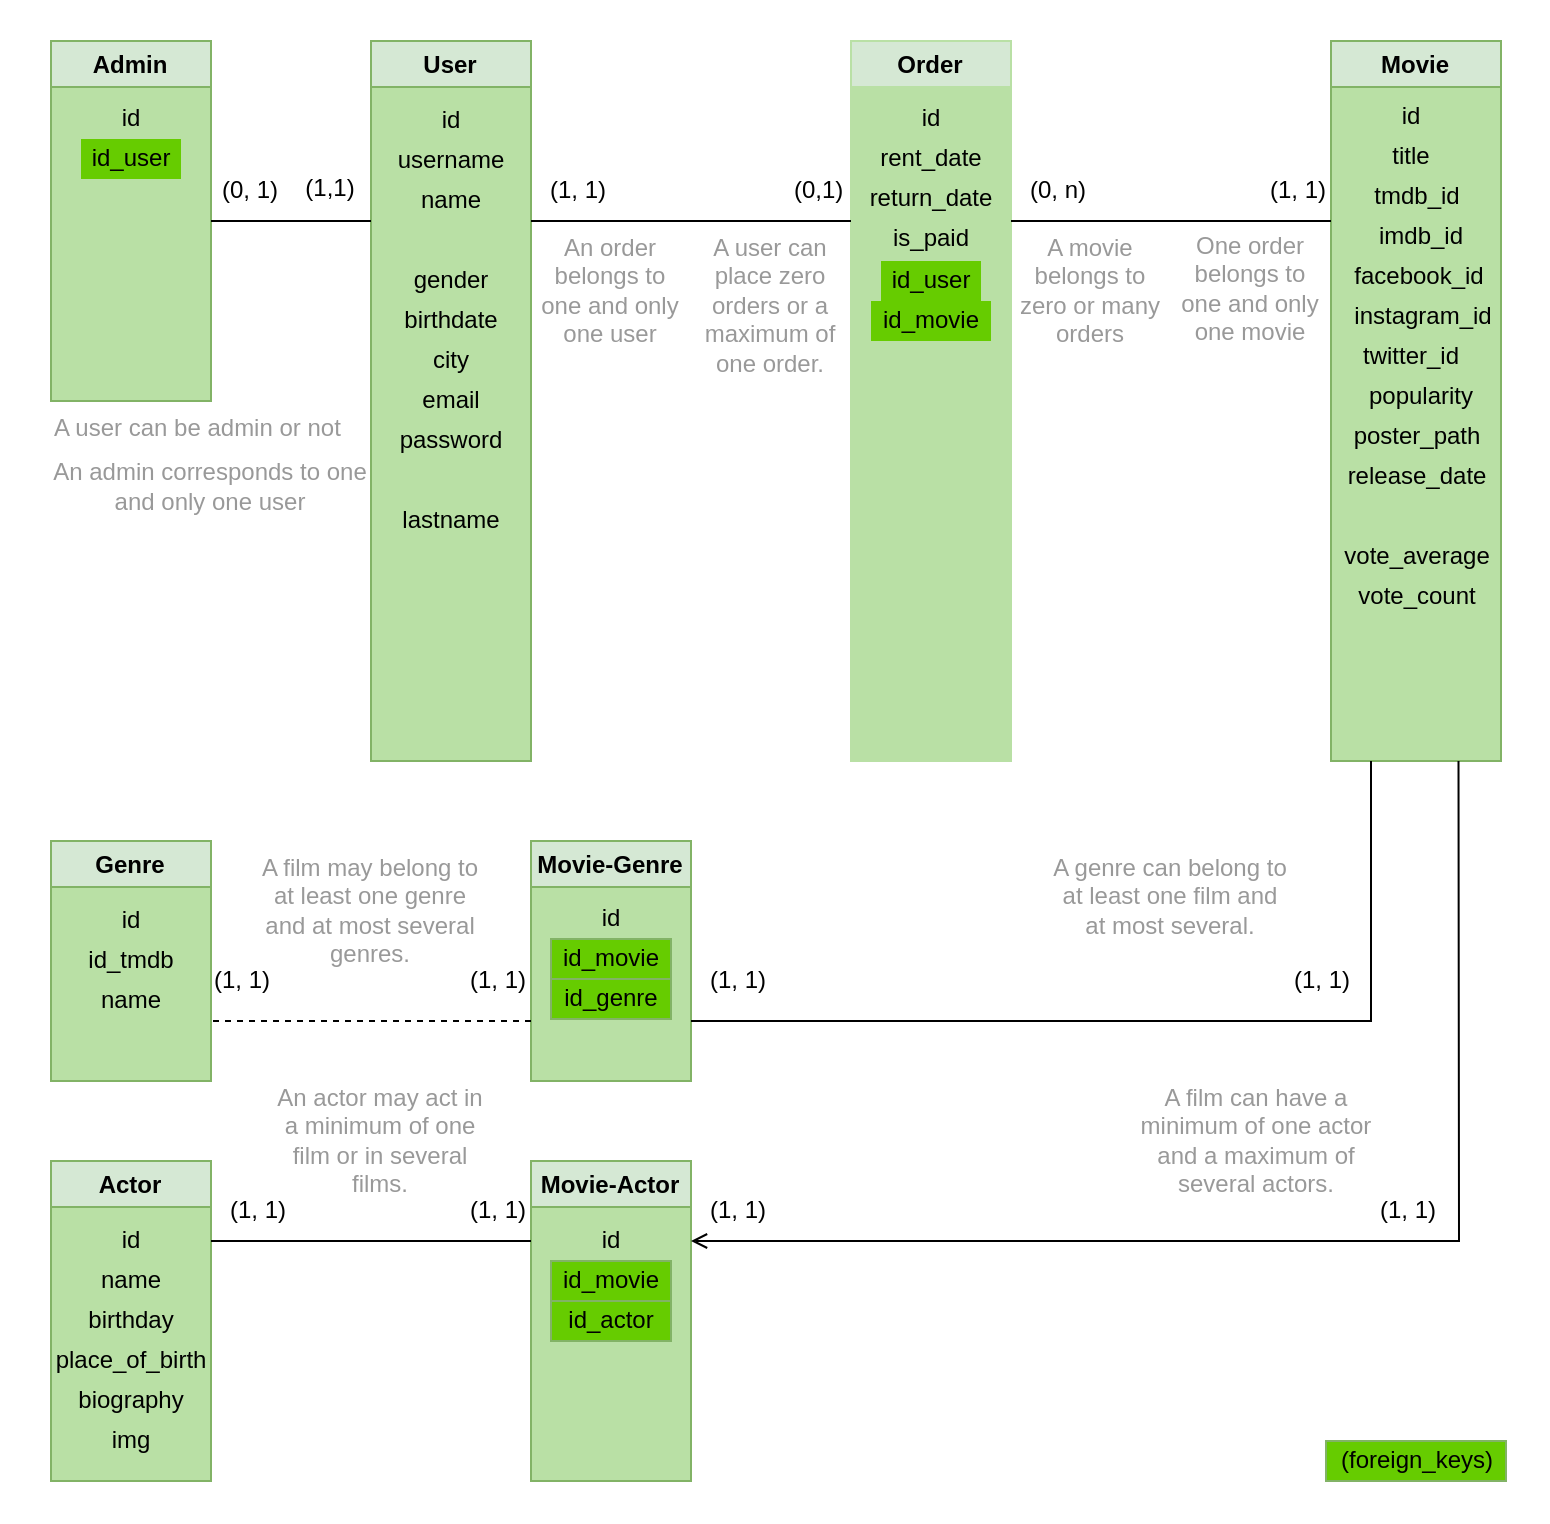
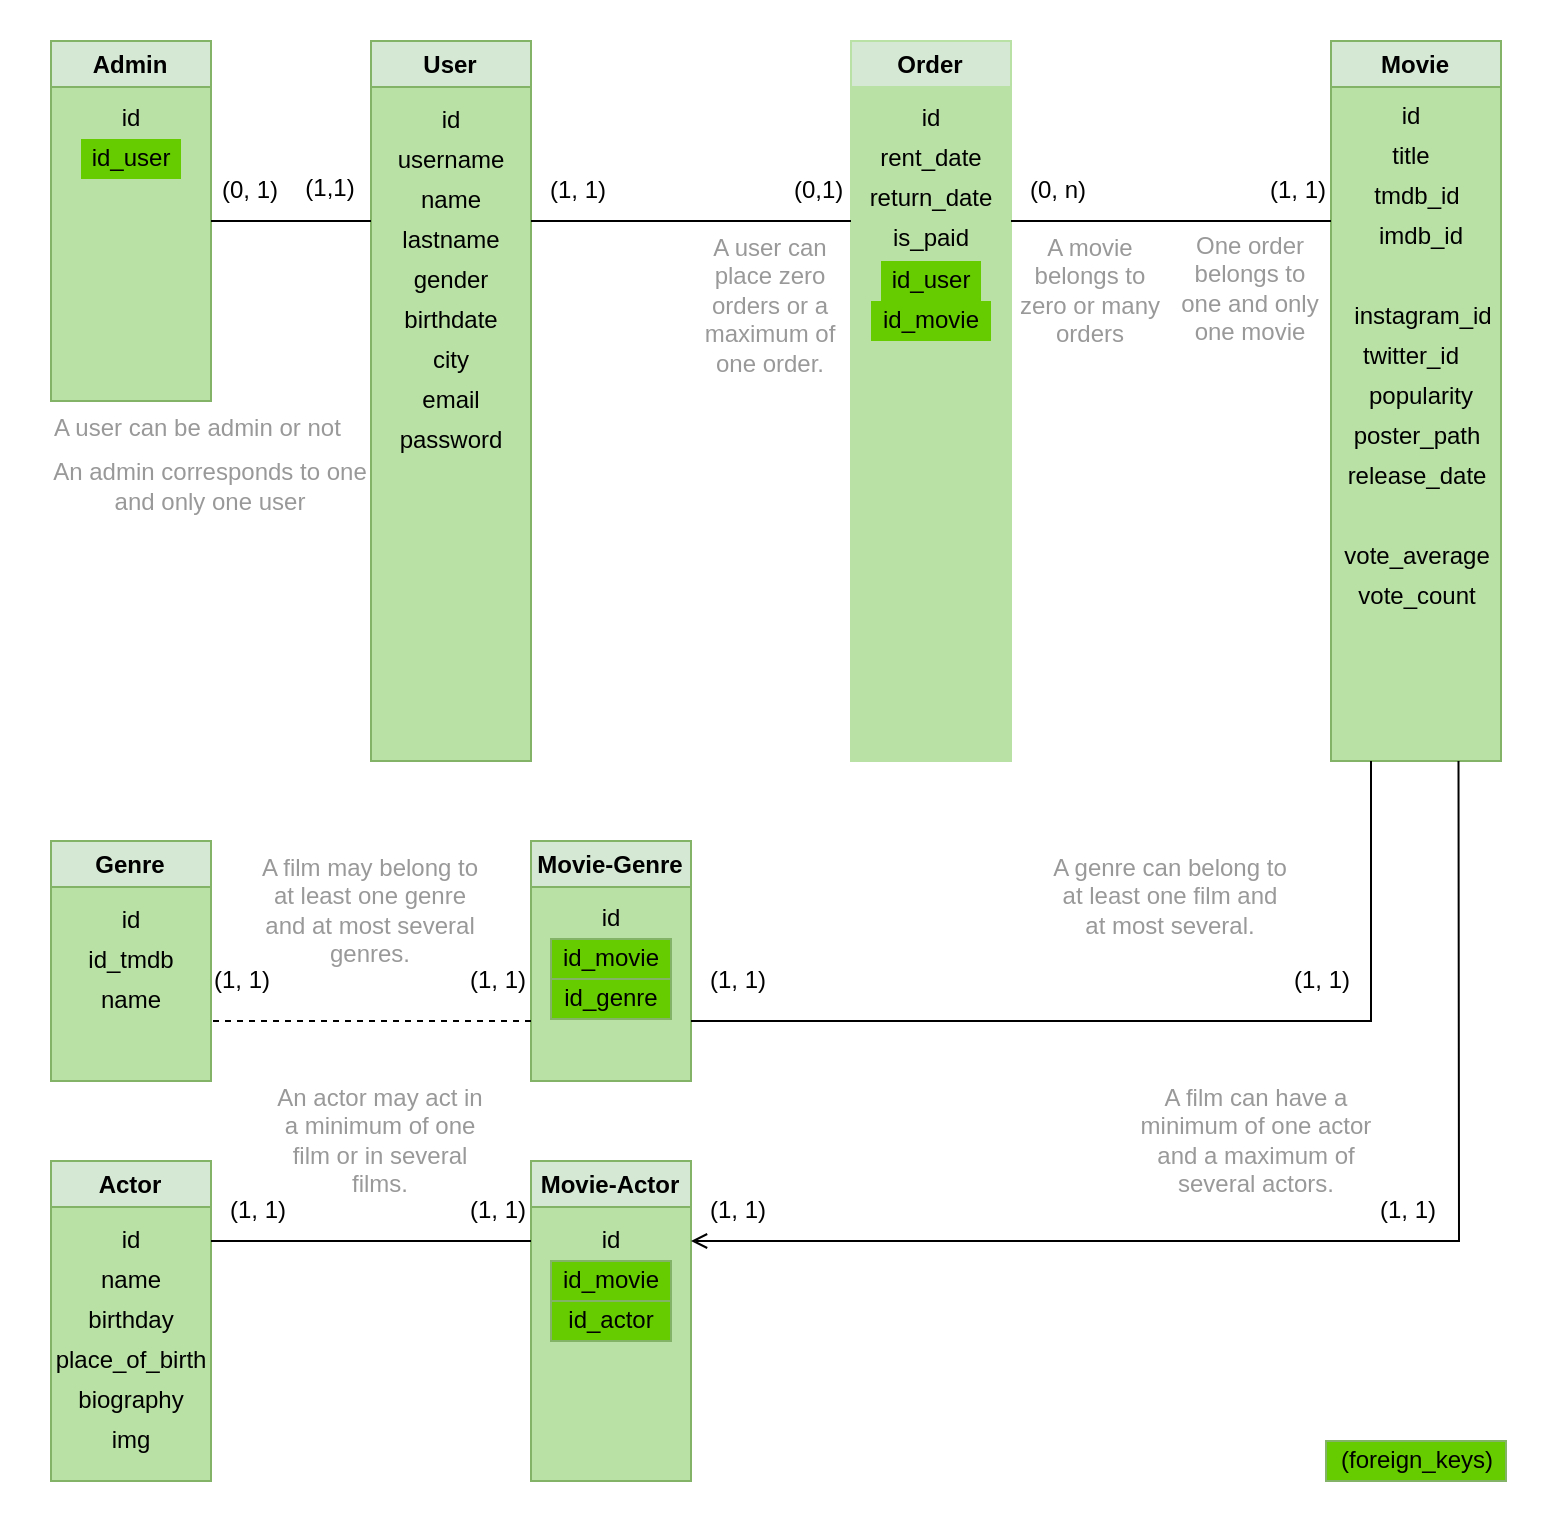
node "facebook_id": removed
node "An order belongs to one and only one user": removed
node "lastname": moved (451, 521) -> (451, 241)
